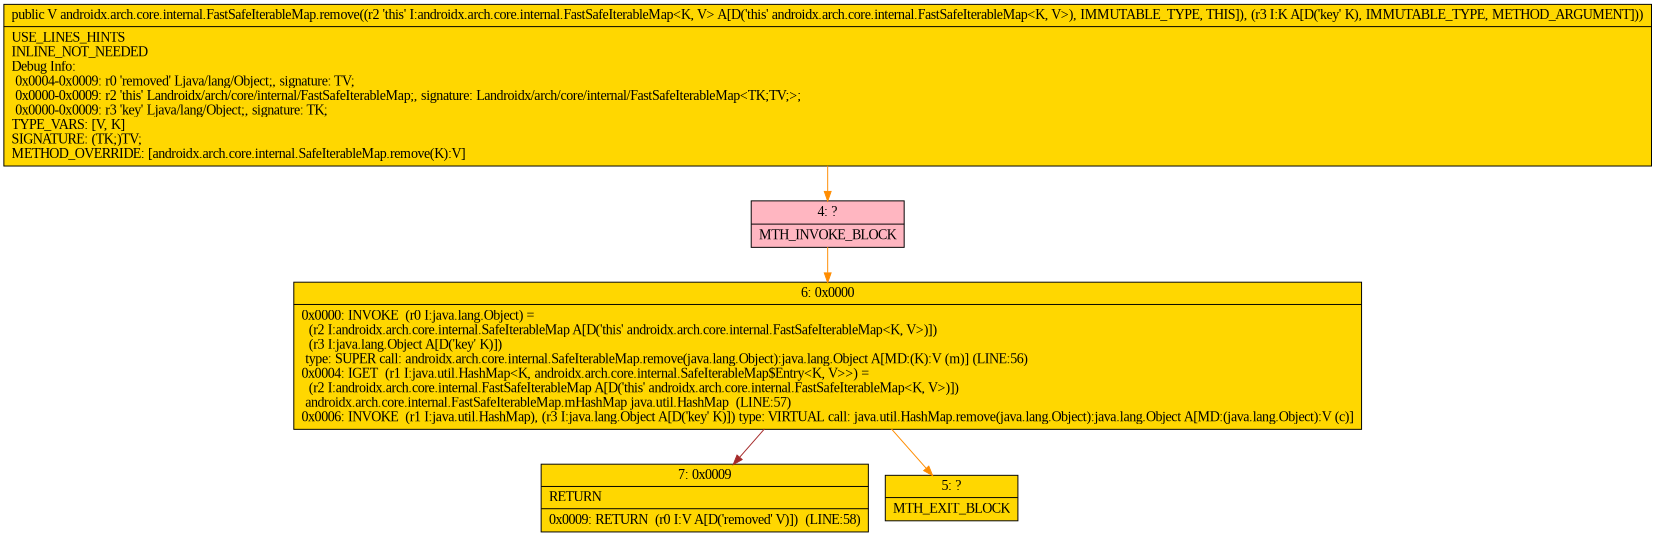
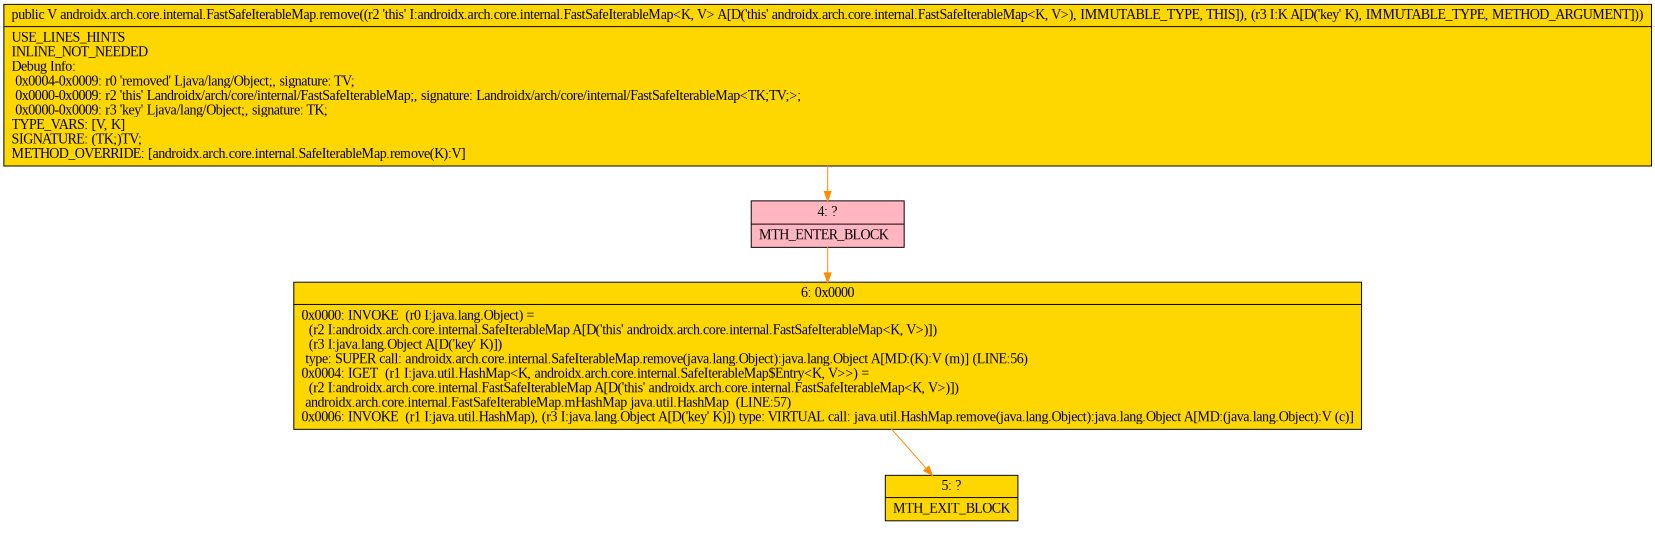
node "4: ?": text "MTH_INVOKE_BLOCK" -> "MTH_ENTER_BLOCK"
node "7: 0x0009": removed
